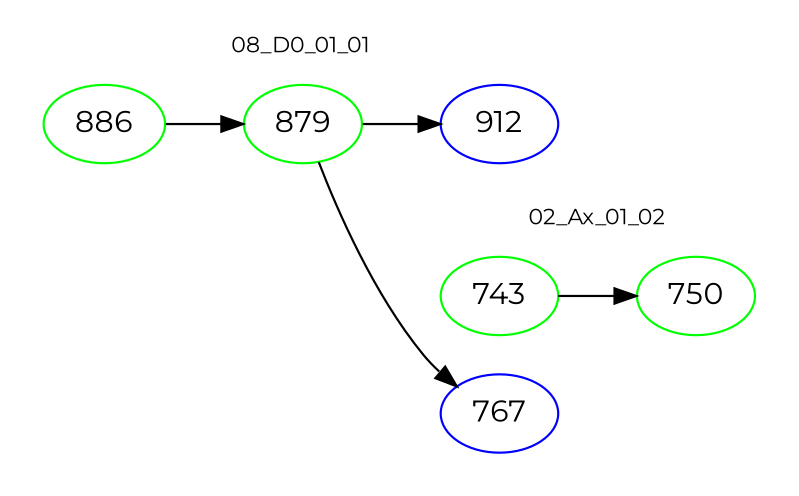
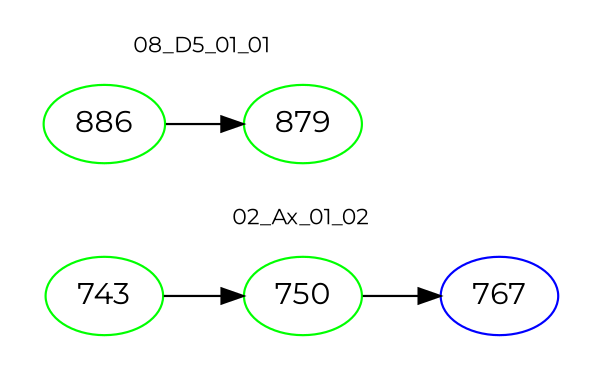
cluster "08_D0_01_01": label "08_D0_01_01" -> "08_D5_01_01"
node "912": removed
edge "879" -> "767": now "750" -> "767"
